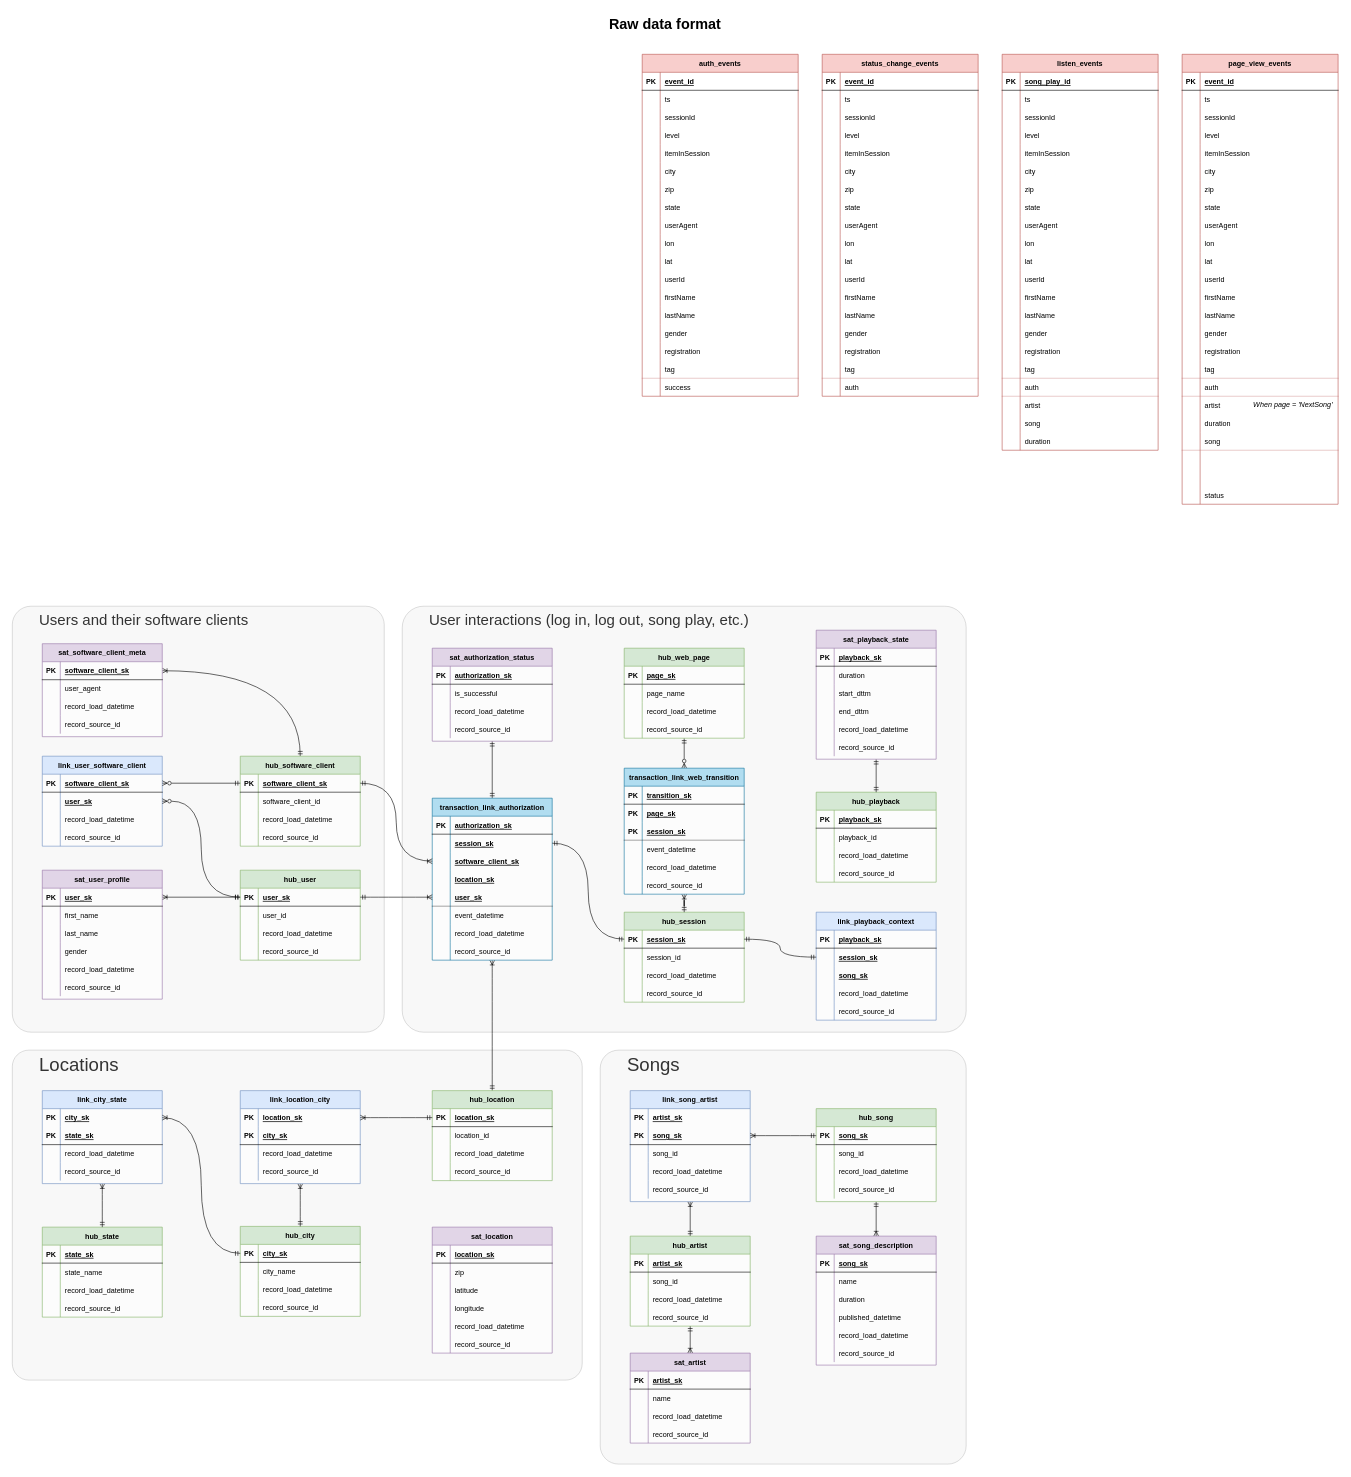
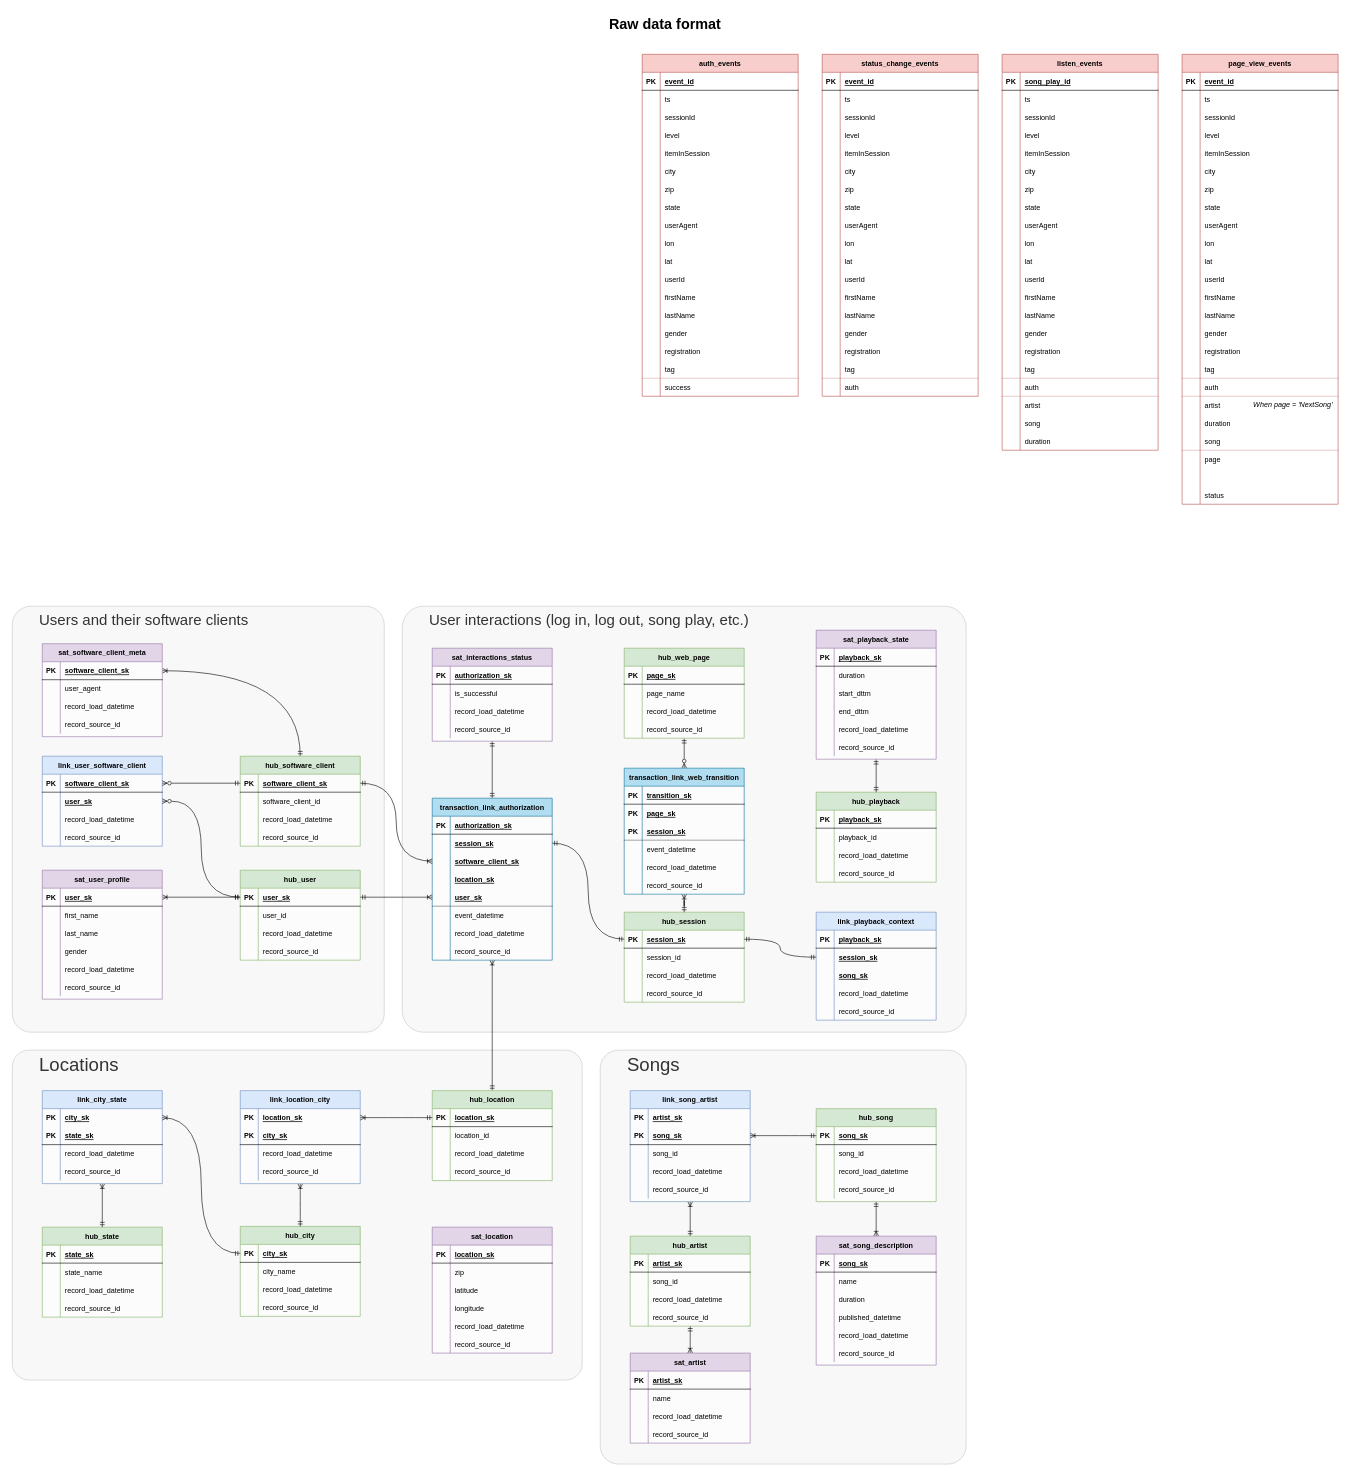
node "page": added
node "sat_authorization_status": label "sat_authorization_status" -> "sat_interactions_status"
